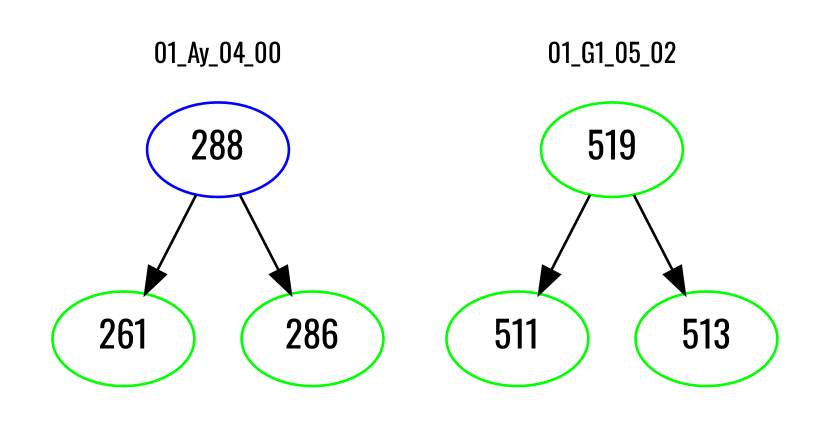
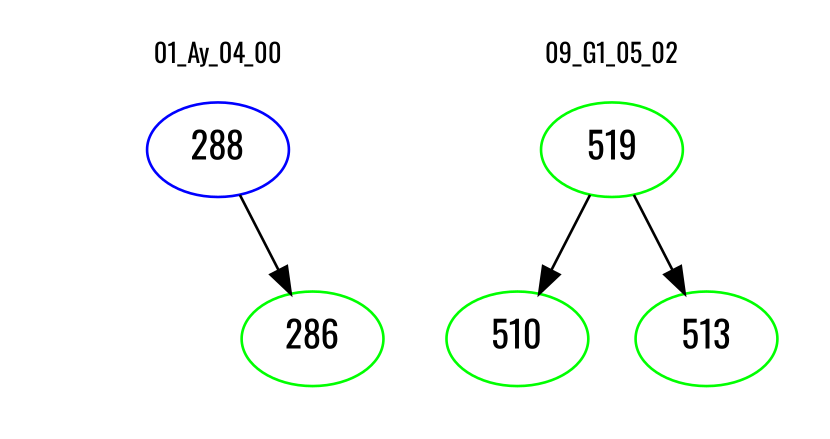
cluster "01_G1_05_02": label "01_G1_05_02" -> "09_G1_05_02"
node "261": removed
node "511": label "511" -> "510"
